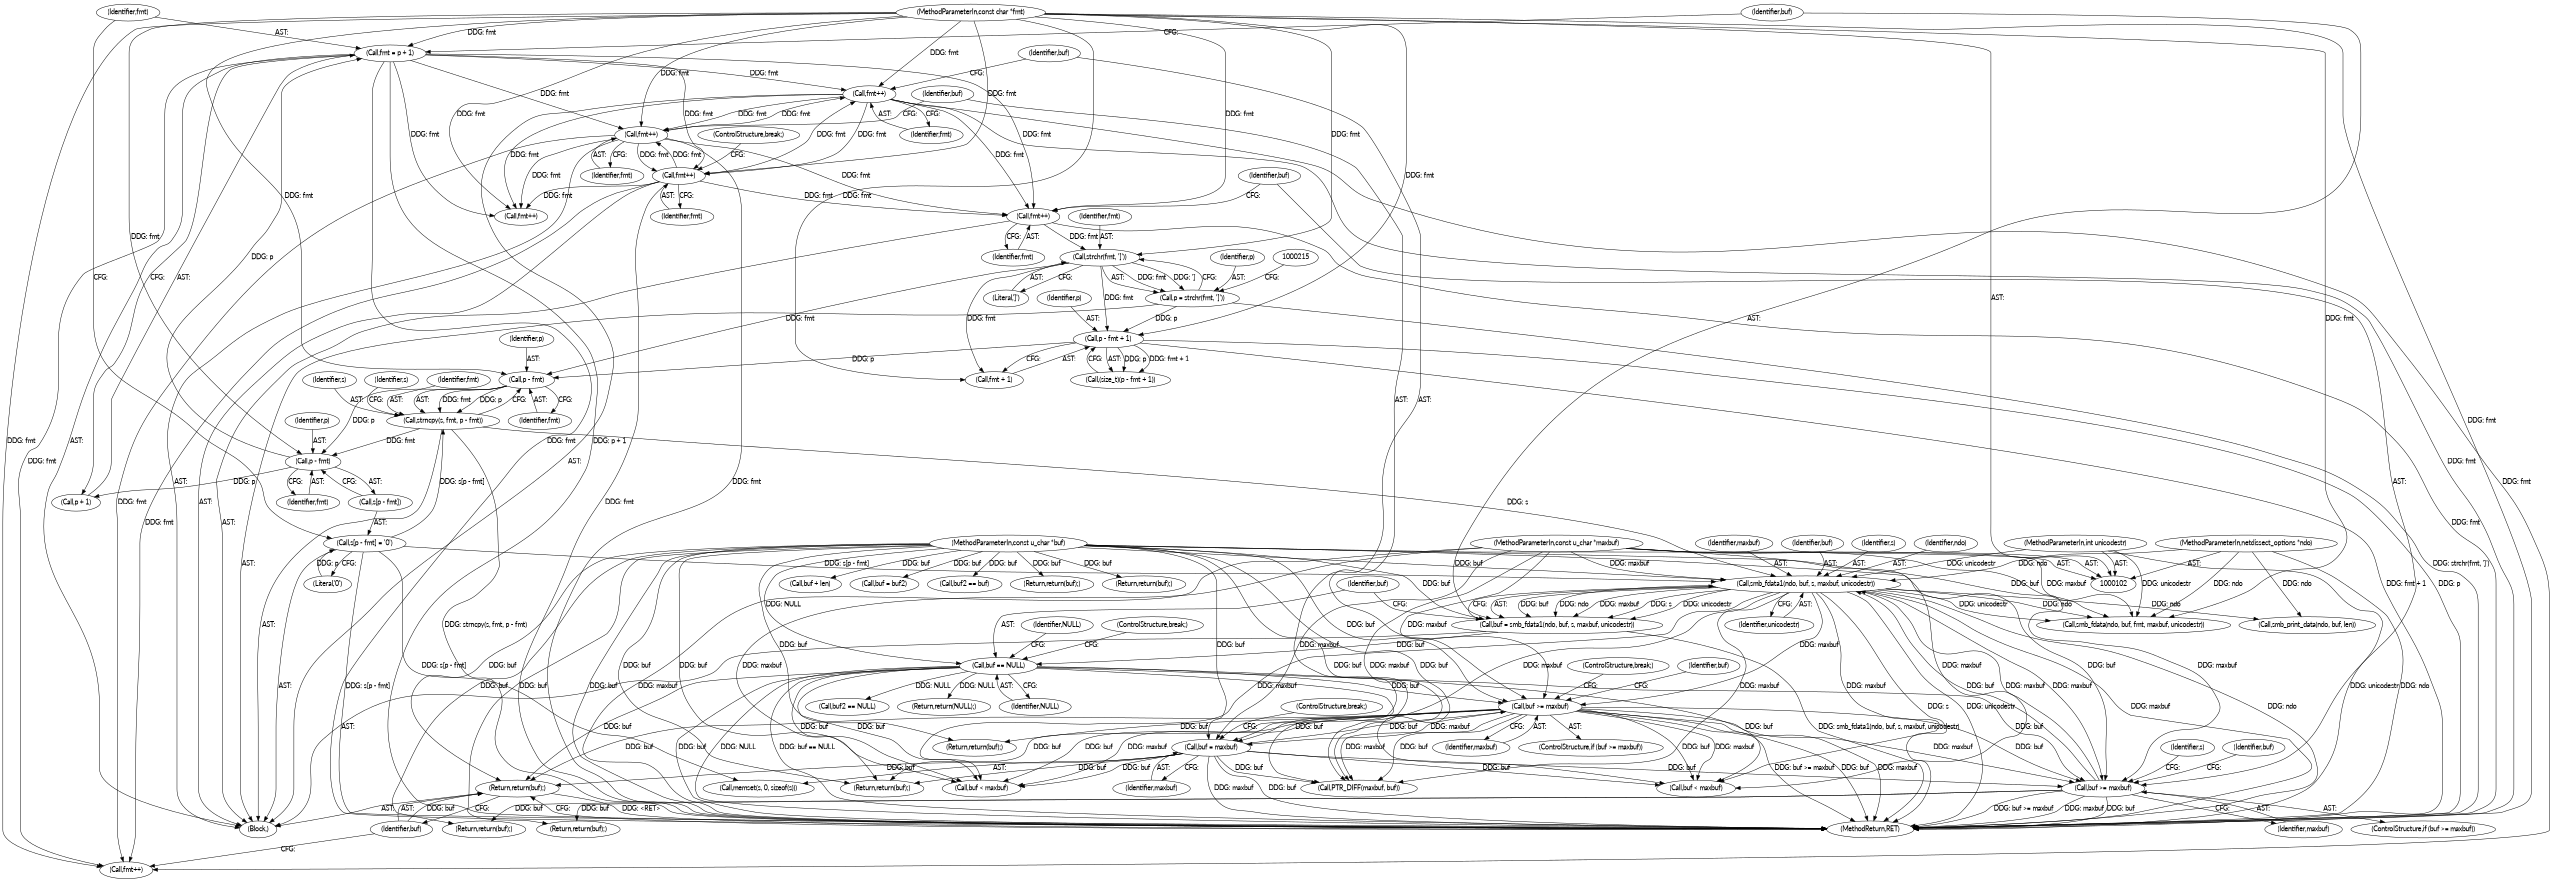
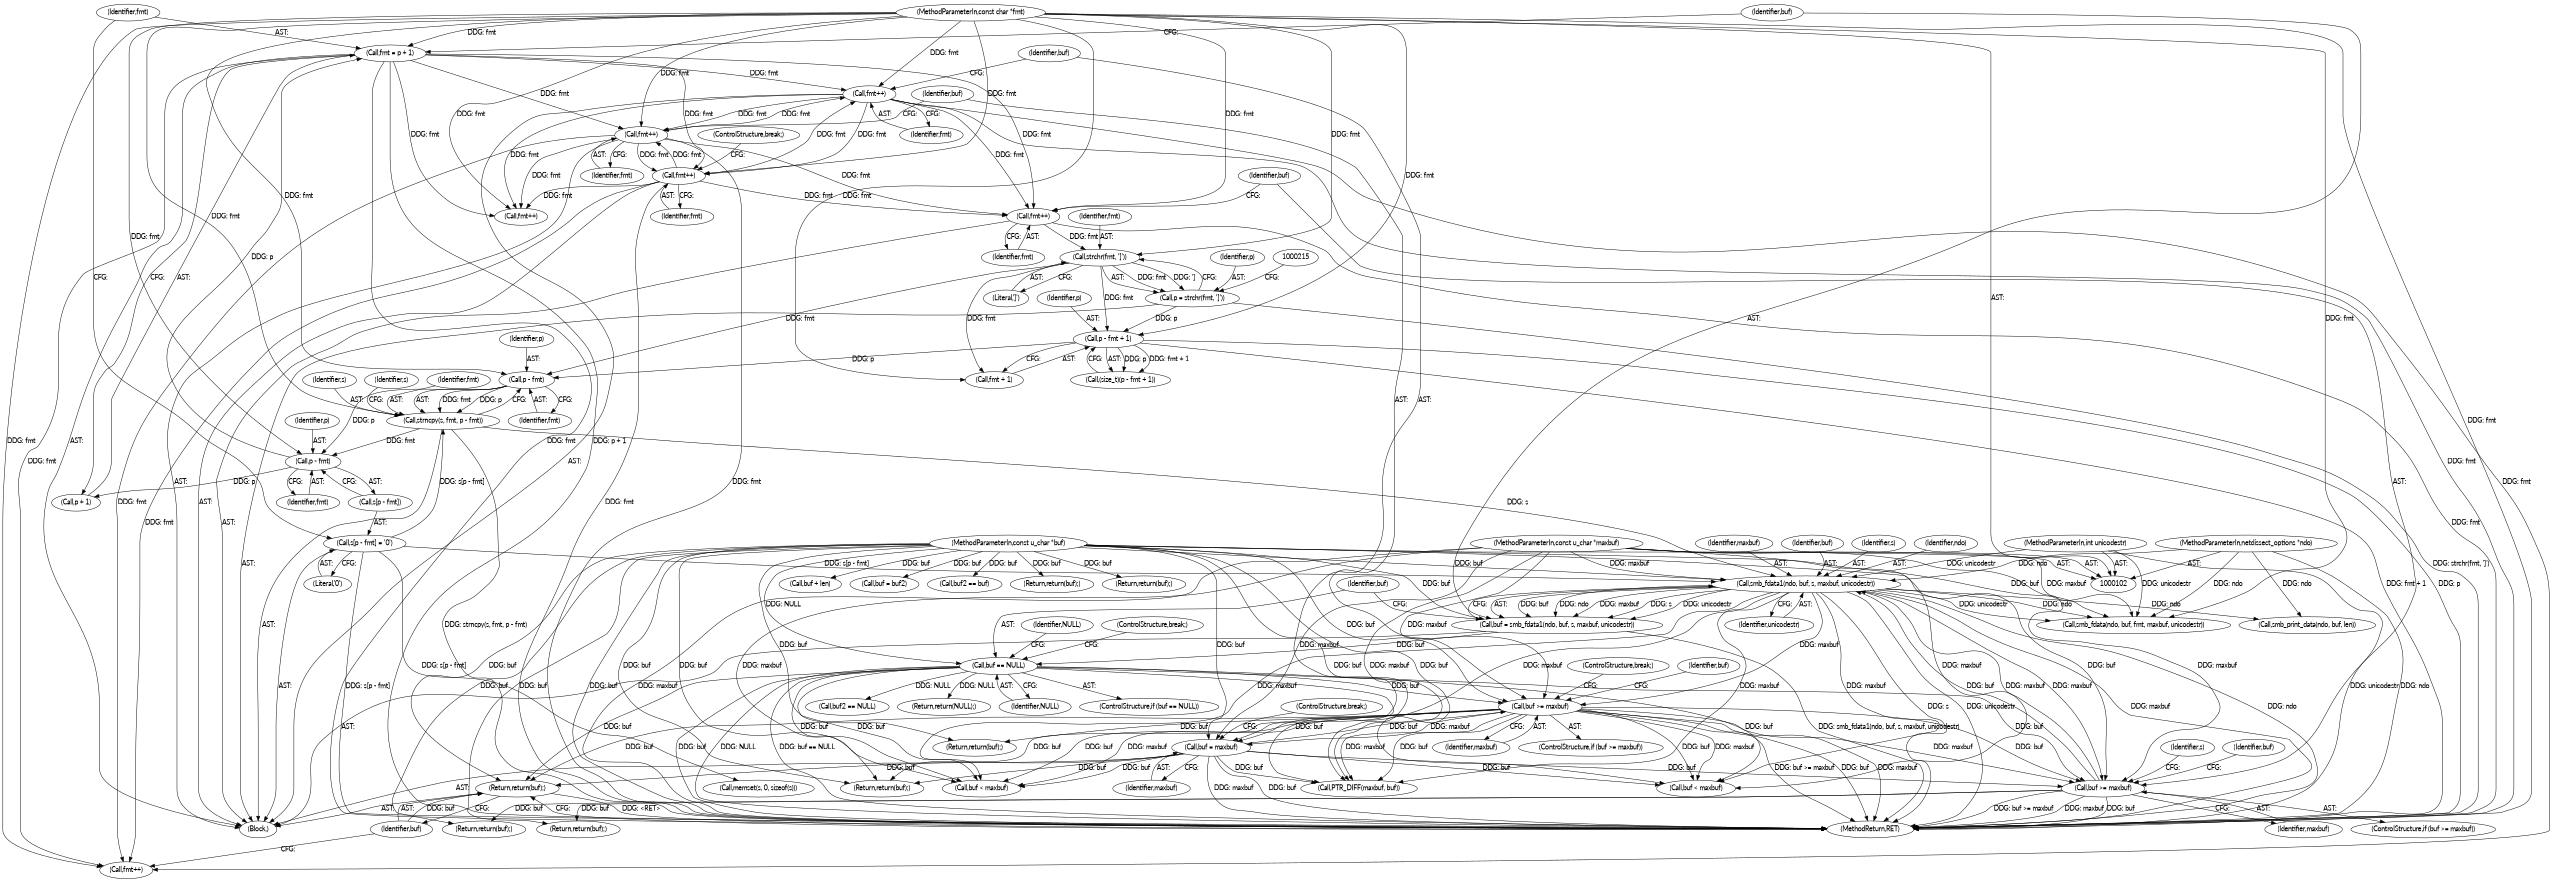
edge "(MethodParameterIn,const char *fmt)" -> "(Call,strncpy(s, fmt, p - fmt))": added, label "DDG: fmt"
edge "(Literal,'0')" -> "(Call,s[p - fmt] = '0')": label "DDG: p" -> "AST: "
node "(ControlStructure,if (buf == NULL))": added
edge "(Call,buf = maxbuf)" -> "(Call,memset(s, 0, sizeof(s)))": now "(Call,buf = maxbuf)" -> "(Block,)"
